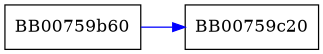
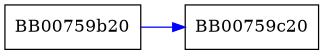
node "BB00759b60": label "BB00759b60" -> "BB00759b20"
